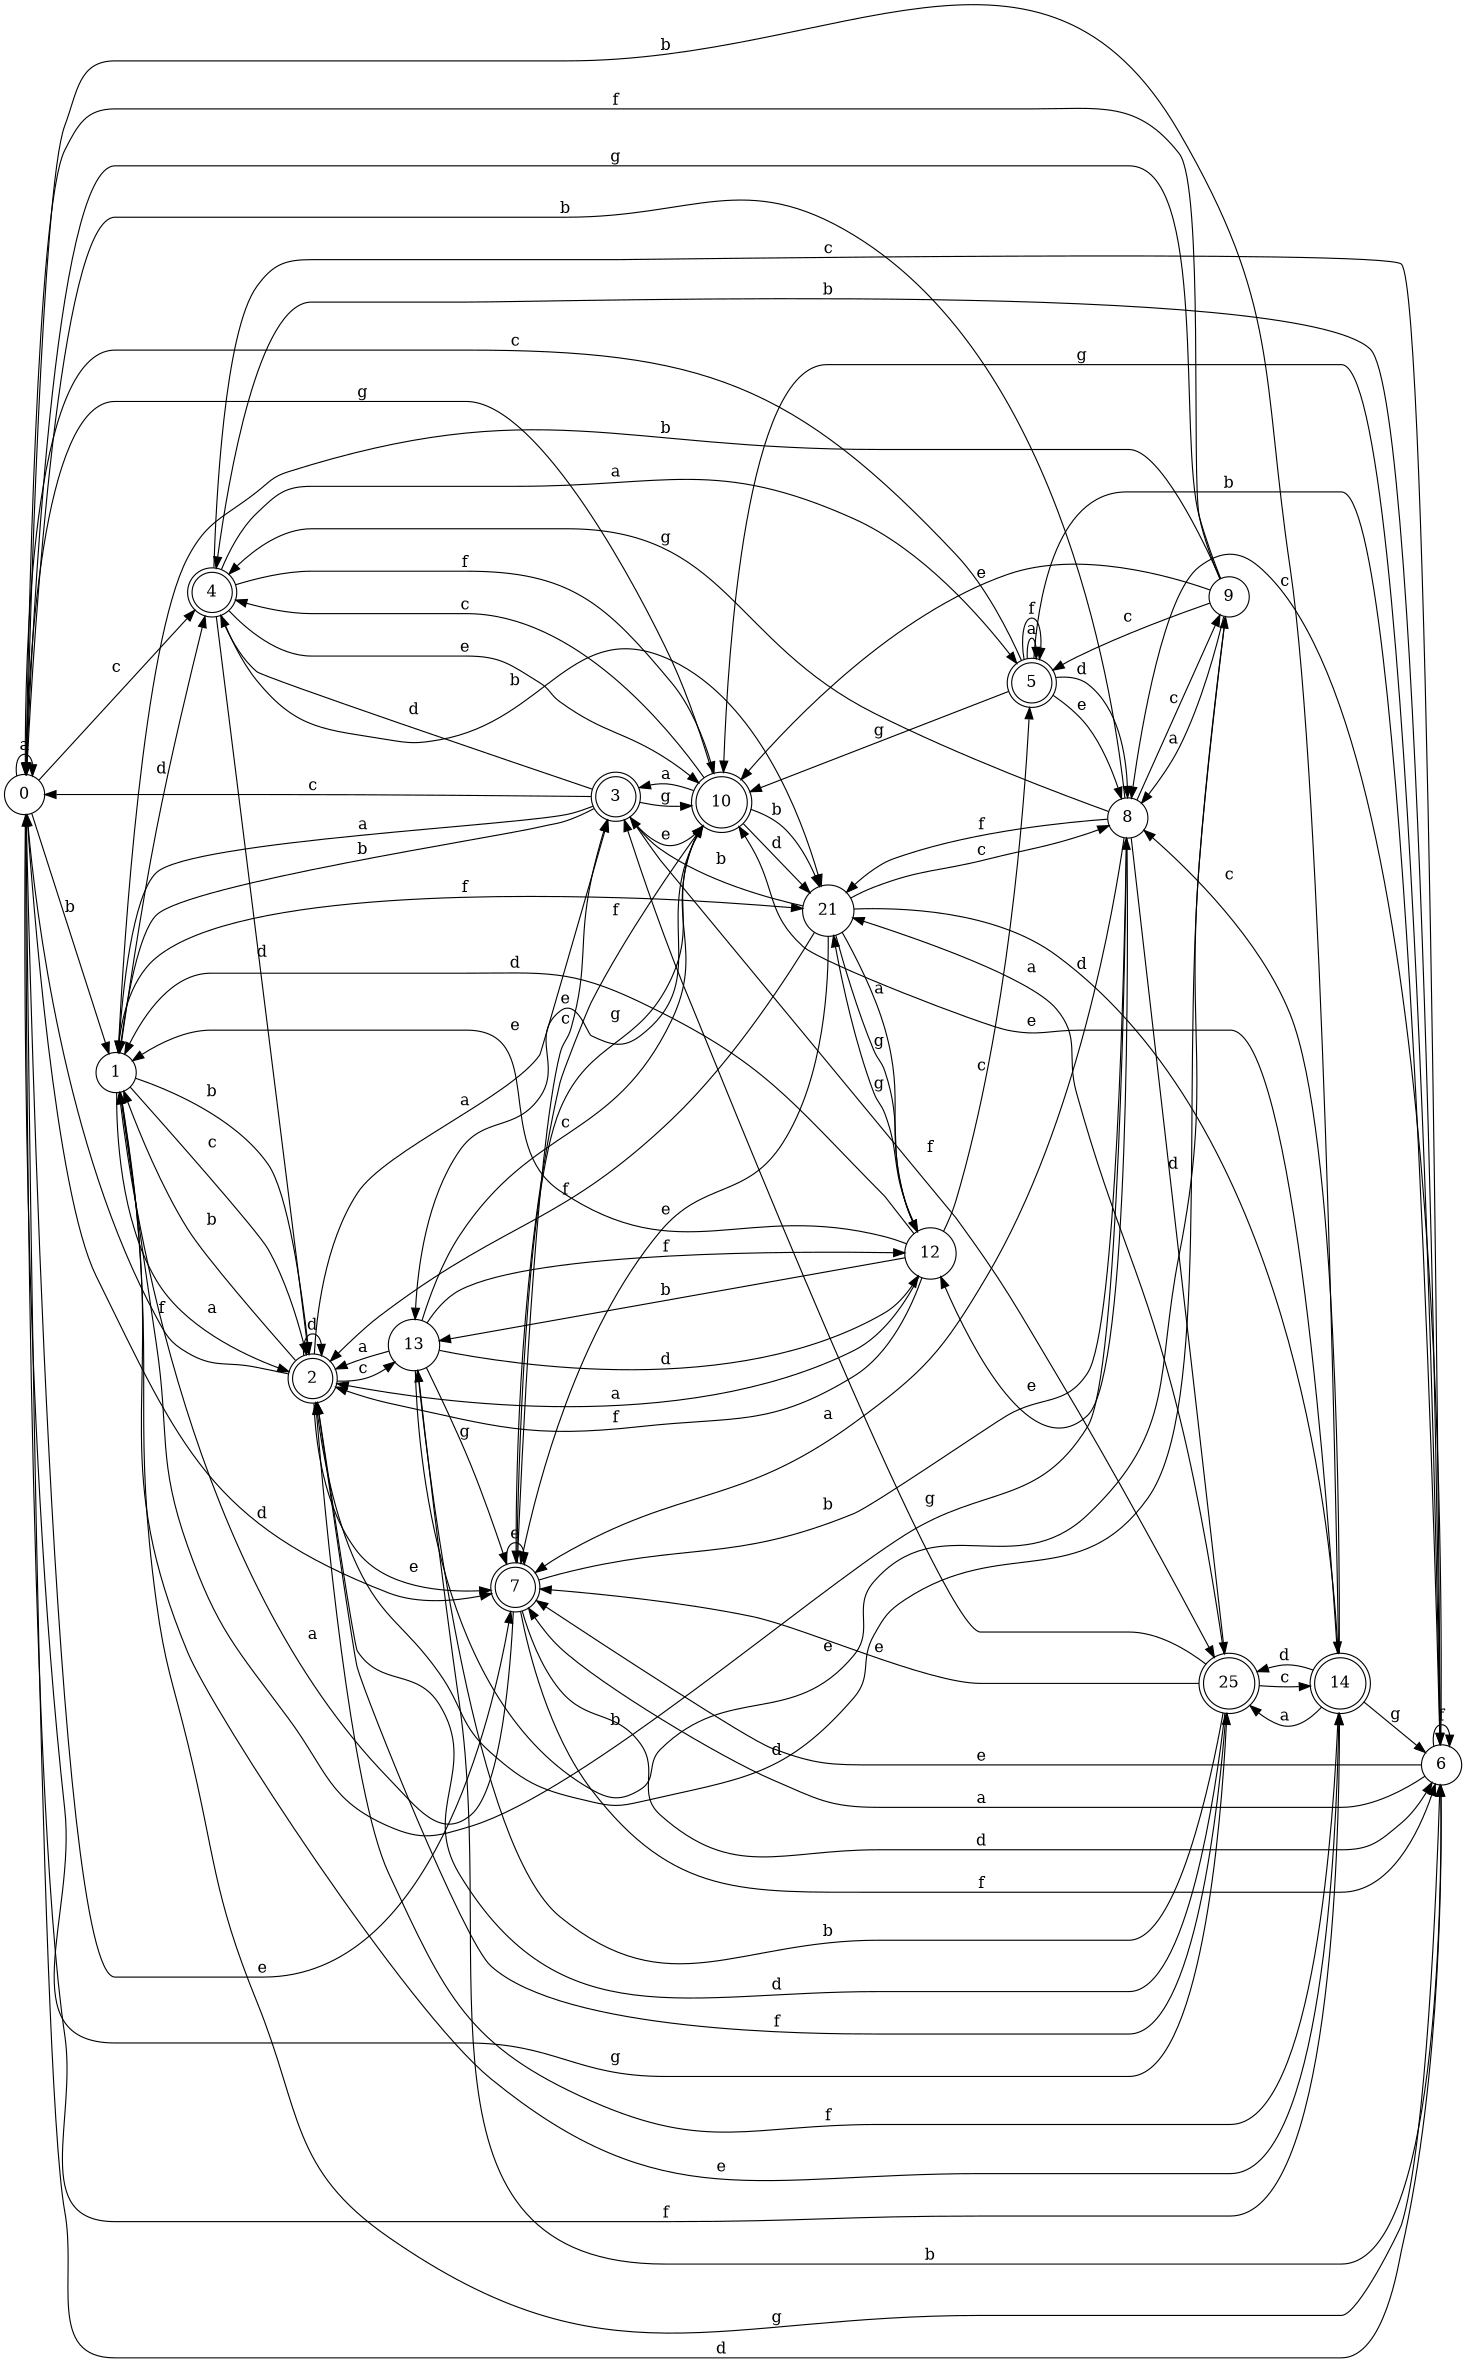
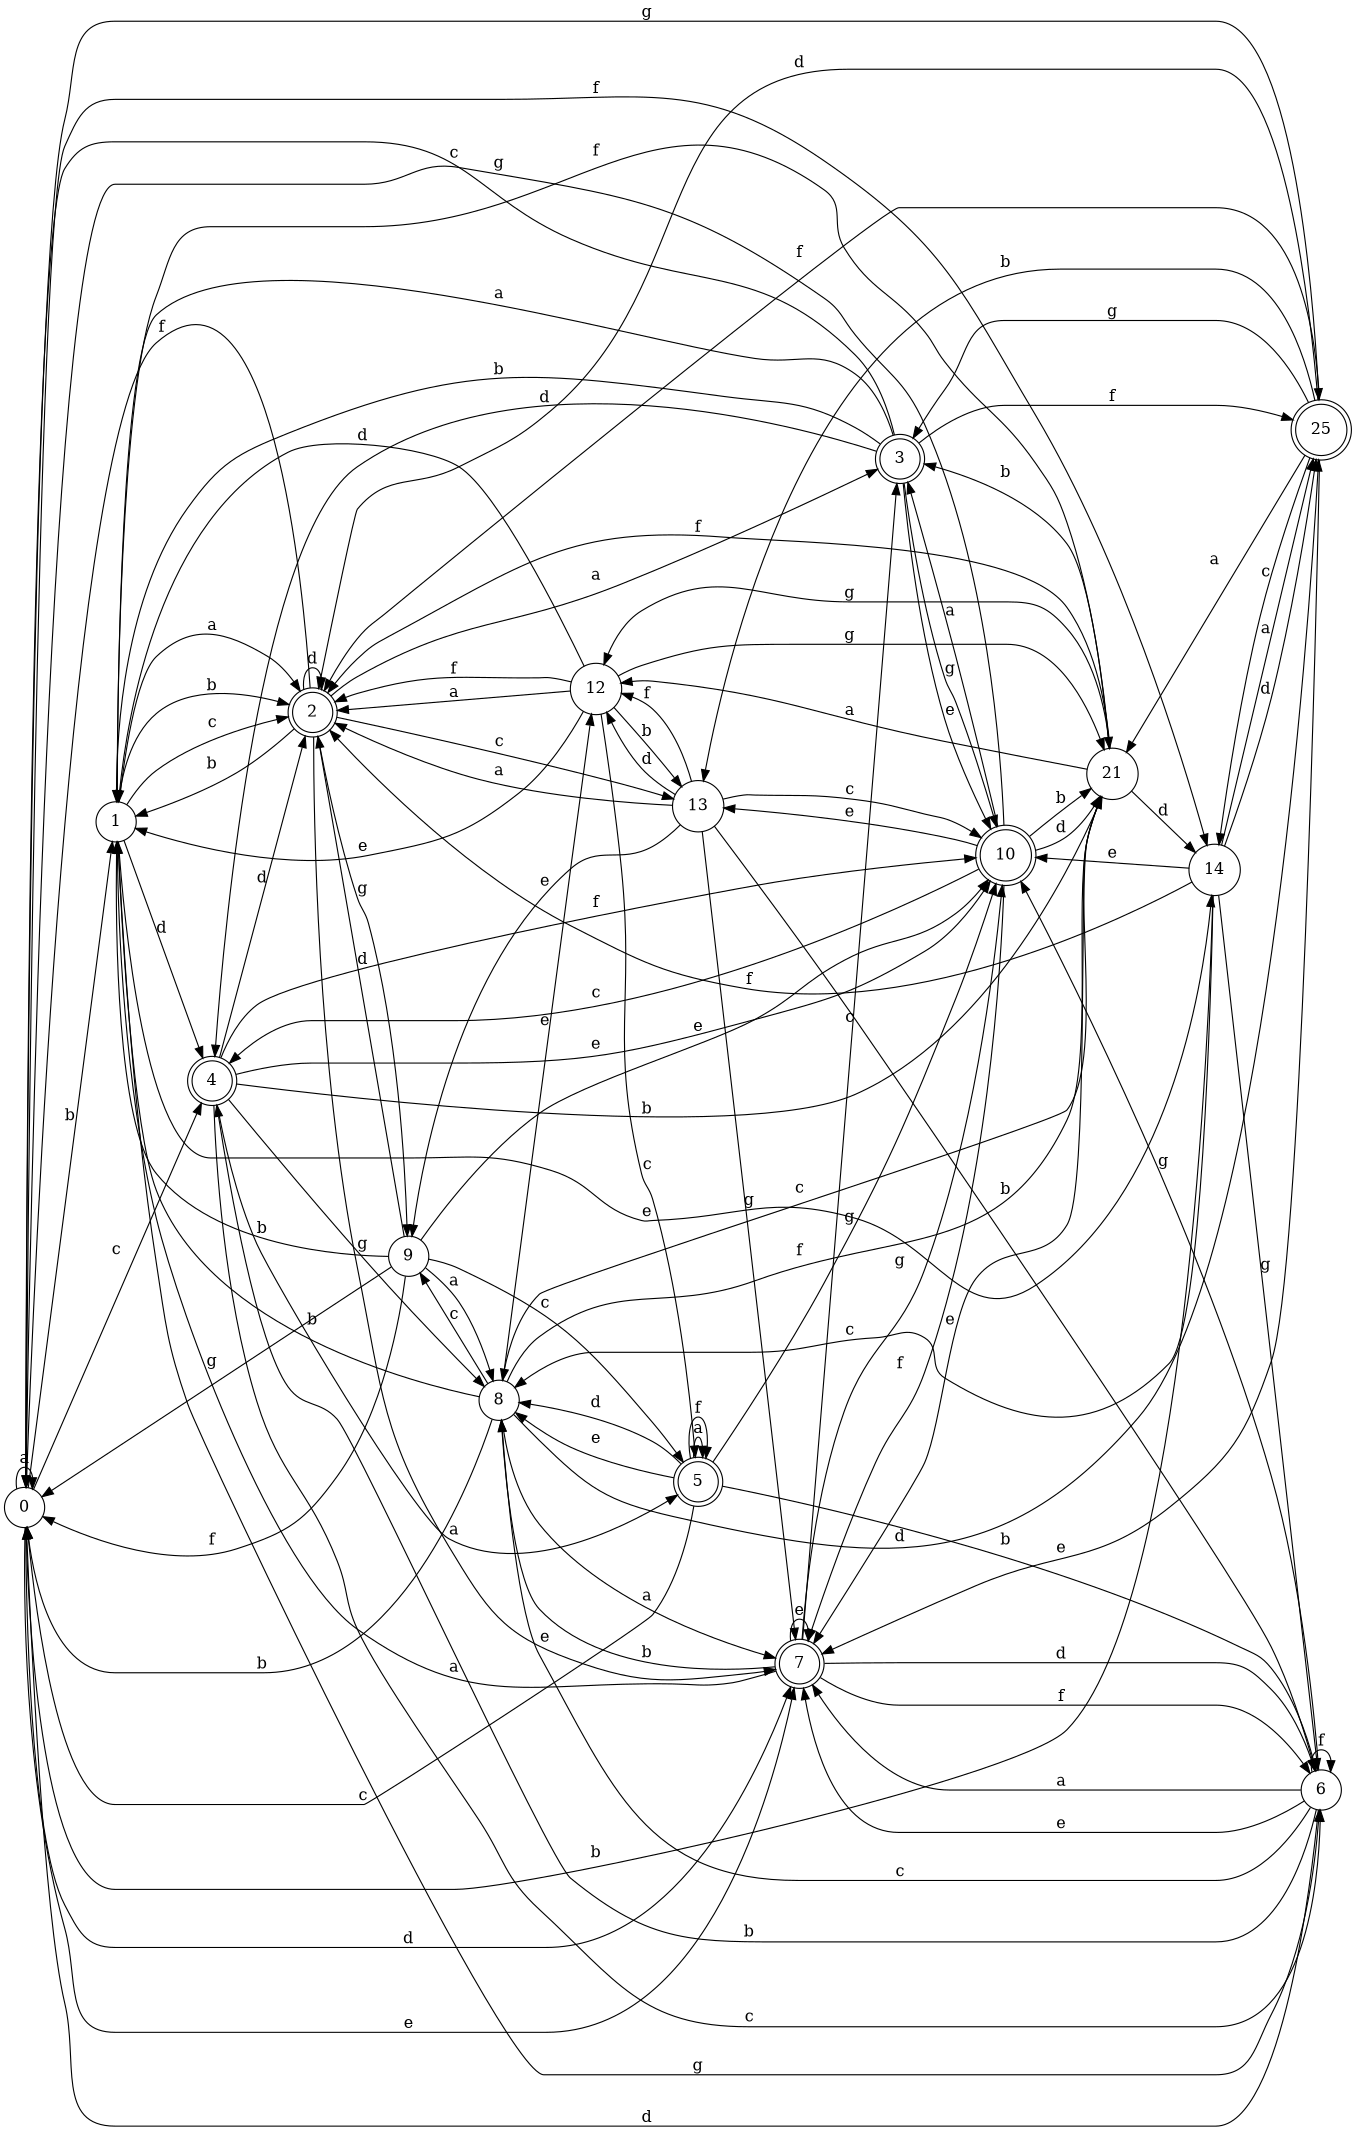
edge "8" -> "4": reversed
edge "2" -> "9": added, label "g"
node "14": shape doublecircle -> circle
